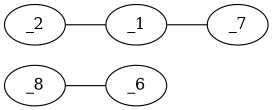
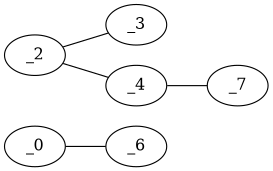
node "_1": label "_1" -> "_4"
node "_3": added
node "_8": label "_8" -> "_0"
